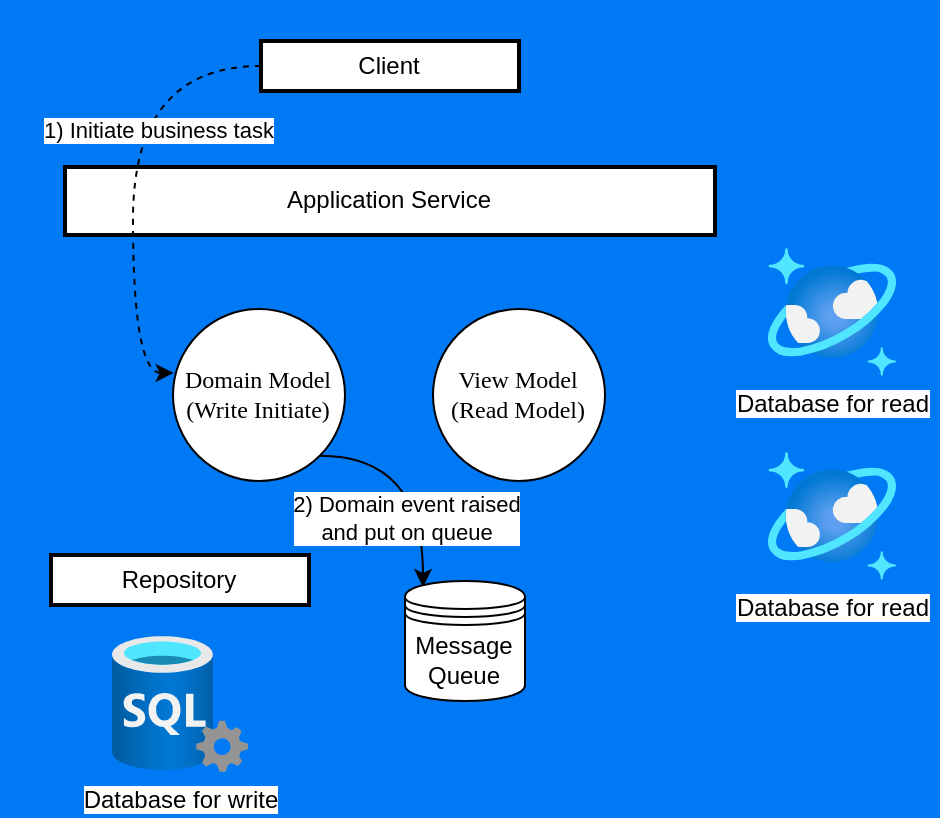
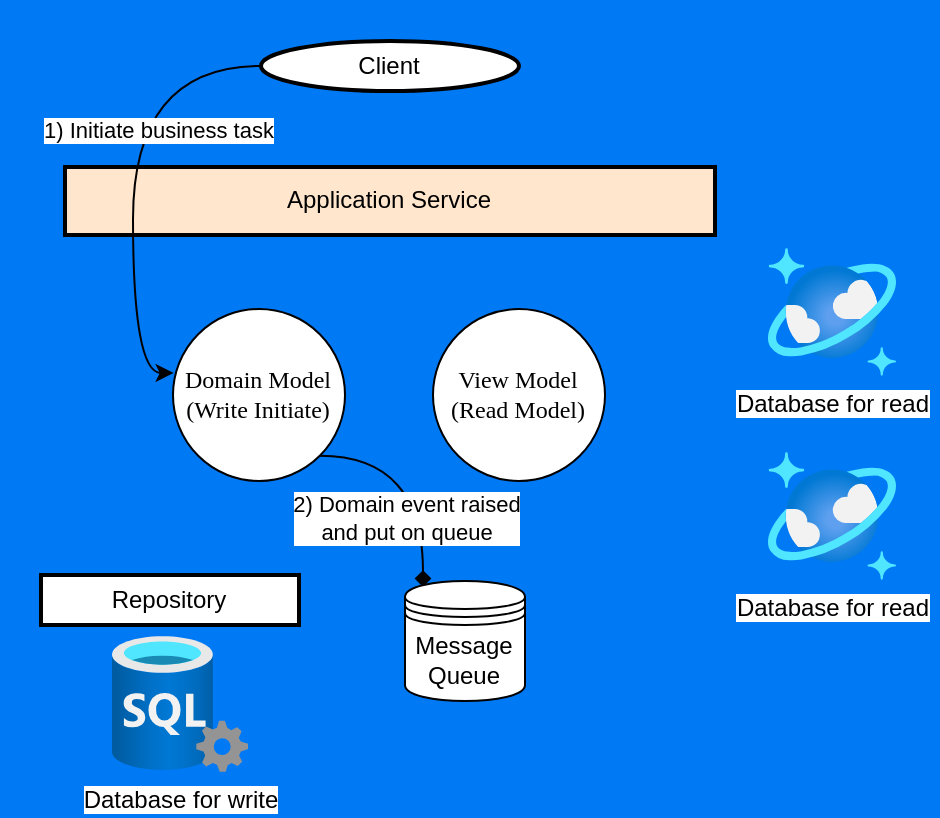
node "Client": shape rectangle -> ellipse
node "Application Service": fillcolor #ffffff -> #ffe6cc
edge "Client" -> "Domain Model (Write Initiate)": style dashed -> solid
edge "Domain Model (Write Initiate)" -> "Message Queue": arrowhead classic -> diamond
node "Repository": moved (180, 580) -> (170, 600)
